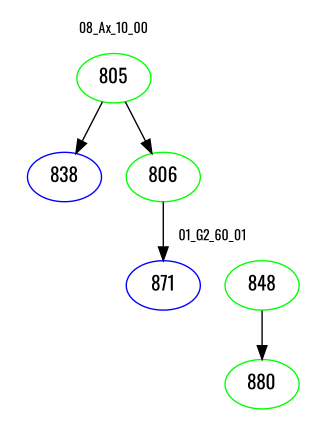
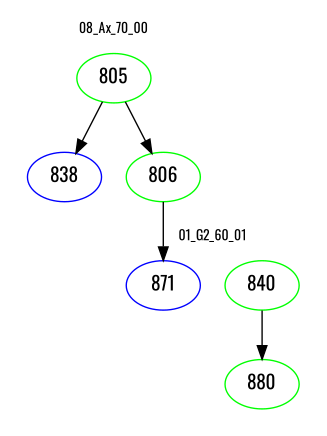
cluster "08_Ax_10_00": label "08_Ax_10_00" -> "08_Ax_70_00"
node "848": label "848" -> "840"
